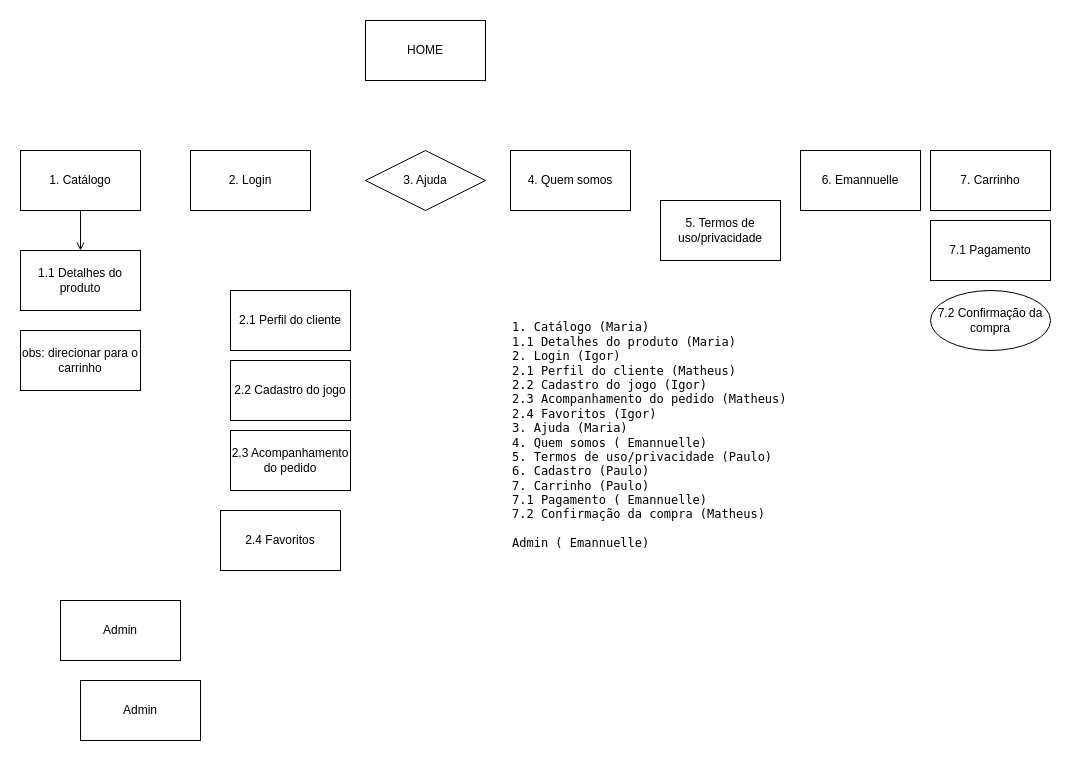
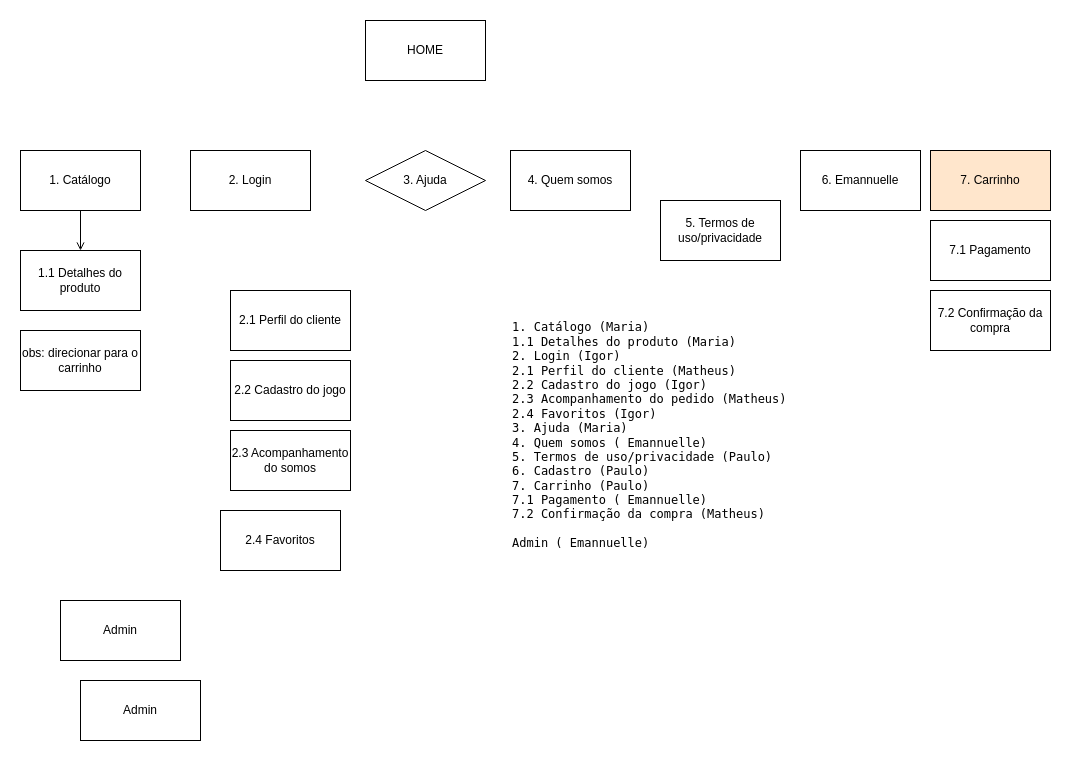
node "7. Carrinho": fillcolor #ffffff -> #ffe6cc
node "7.2 Confirmação da compra": shape ellipse -> rectangle
node "2.3 Acompanhamento do pedido": label "2.3 Acompanhamento do pedido" -> "2.3 Acompanhamento do somos"
